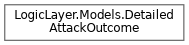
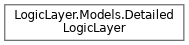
node "LogicLayer.Models.Detailed AttackOutcome": label "LogicLayer.Models.Detailed AttackOutcome" -> "LogicLayer.Models.Detailed LogicLayer"
